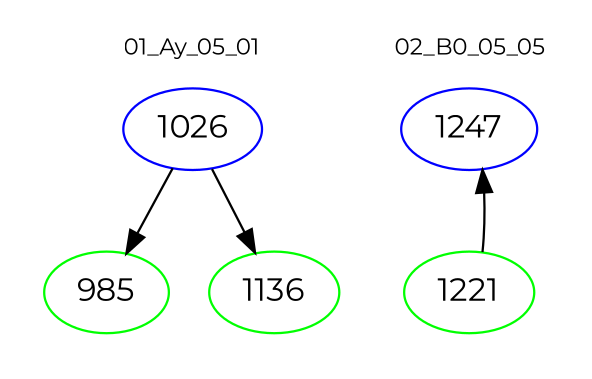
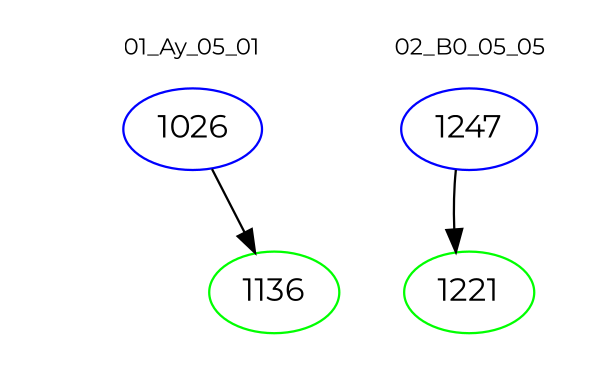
edge "1221" -> "1247": reversed
node "985": removed
